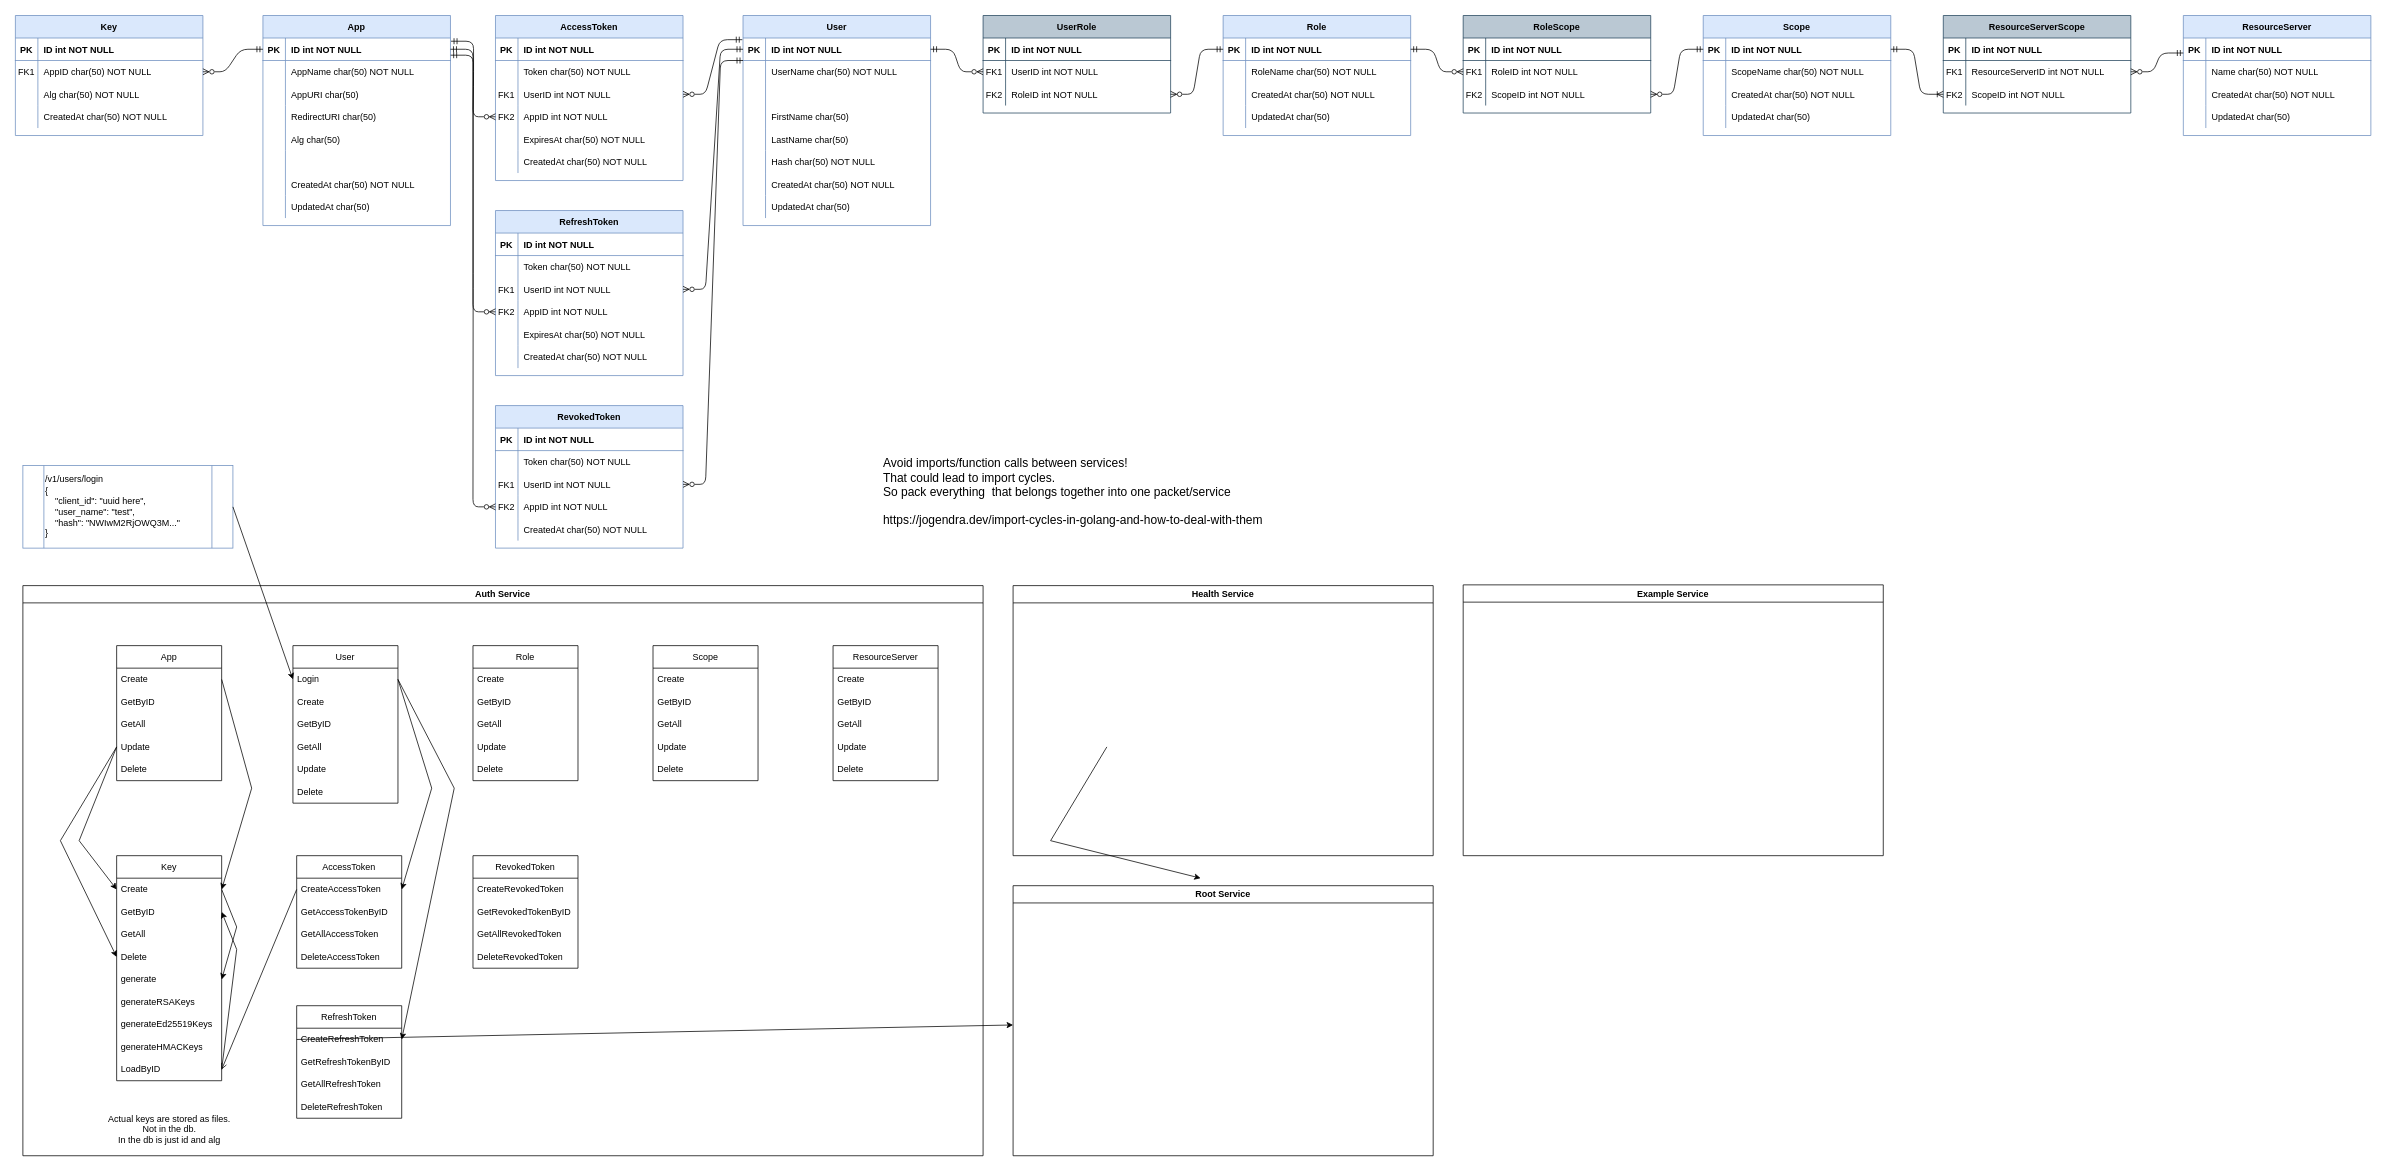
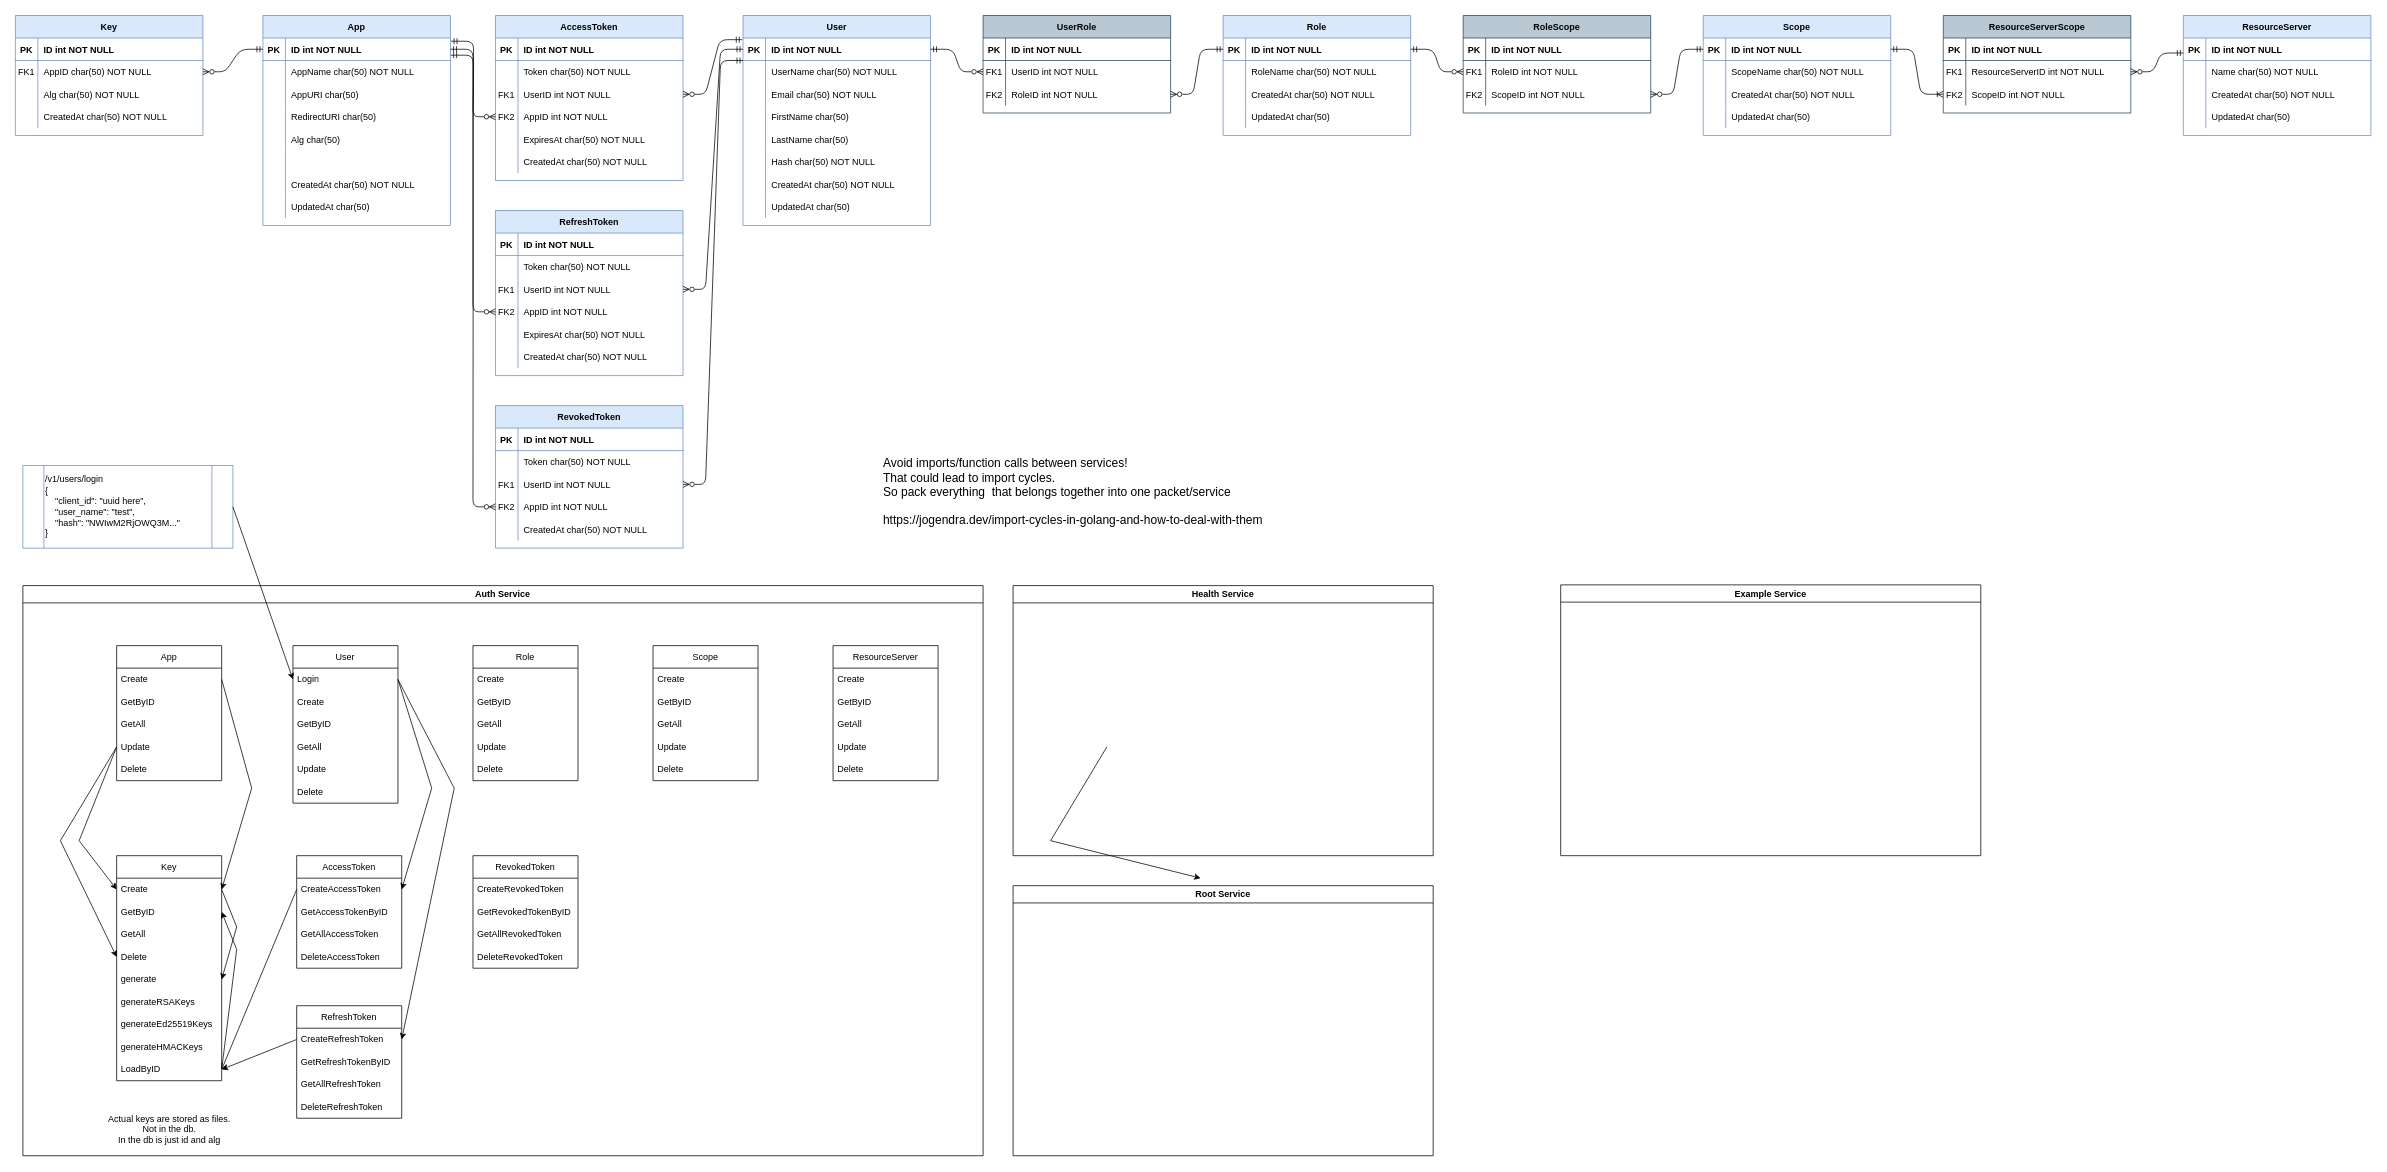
node "Email char(50) NOT NULL": added
node "Example Service": moved (1673, 720) -> (1770, 720)
edge "CreateRefreshToken" -> "Root Service": now "CreateRefreshToken" -> "LoadByID"
